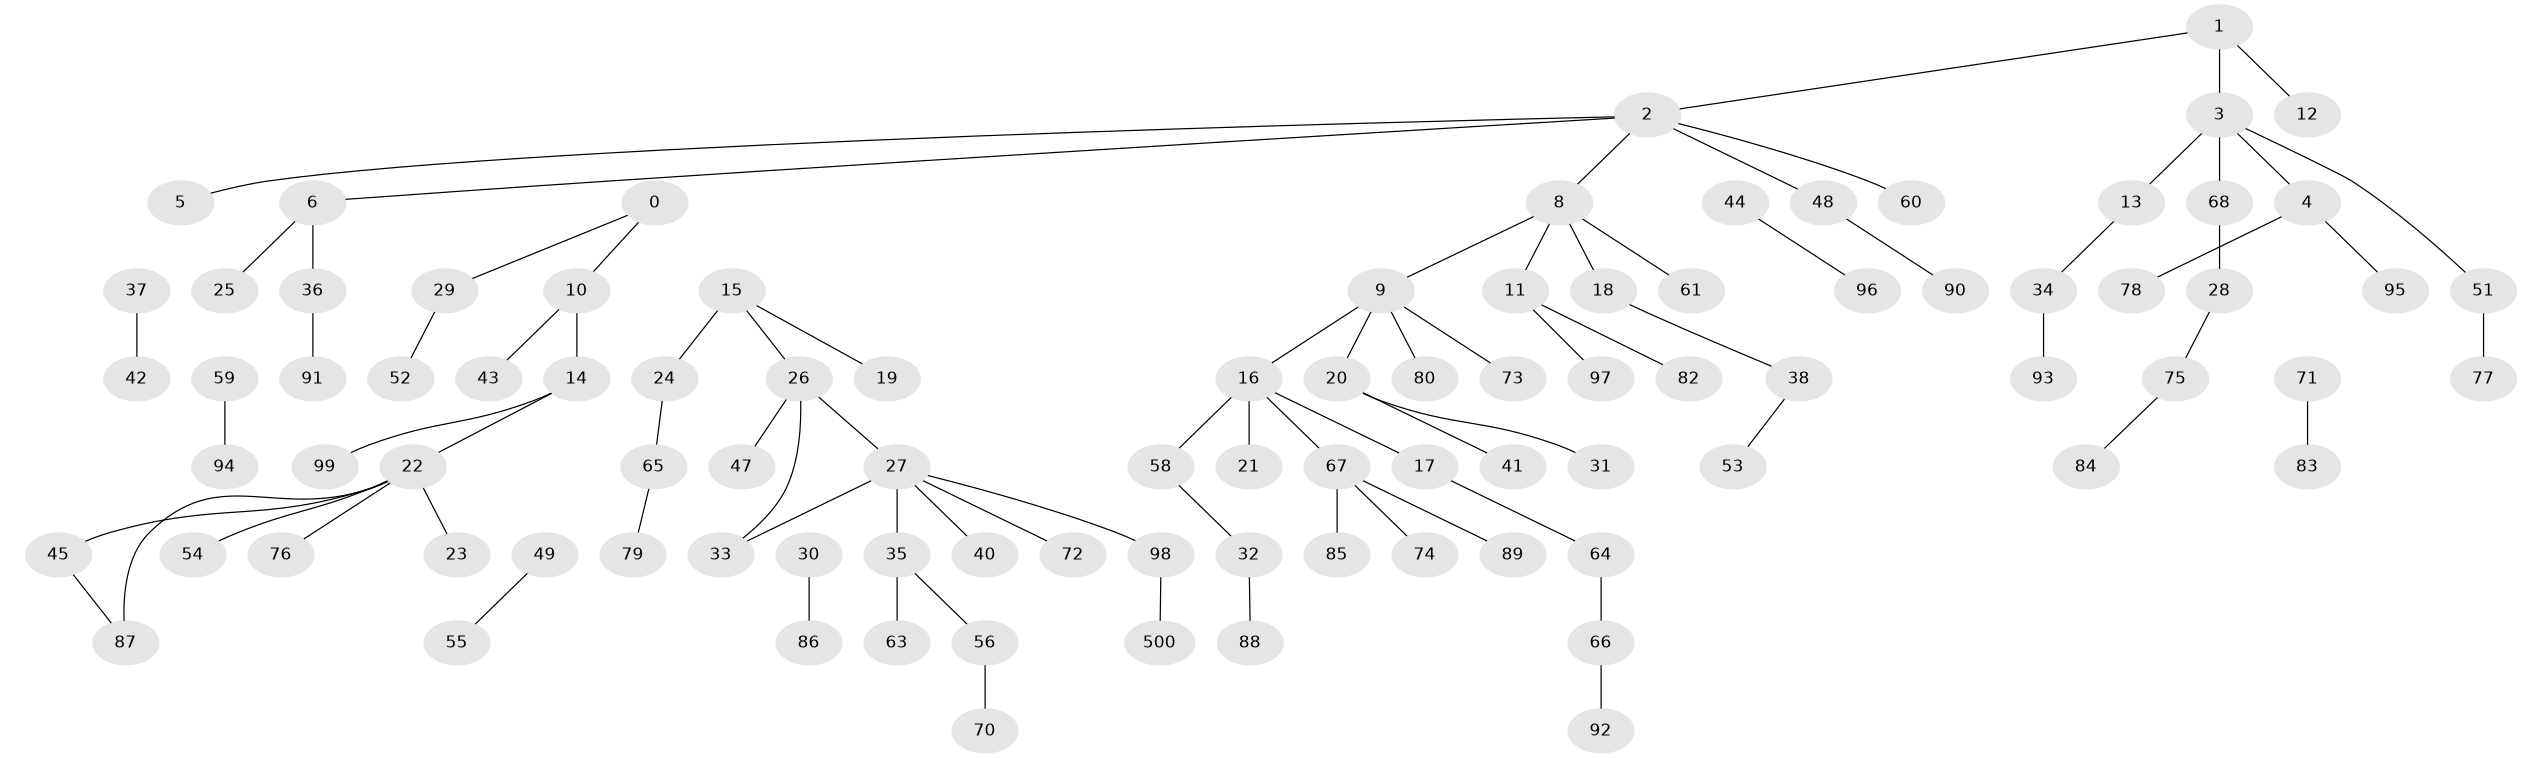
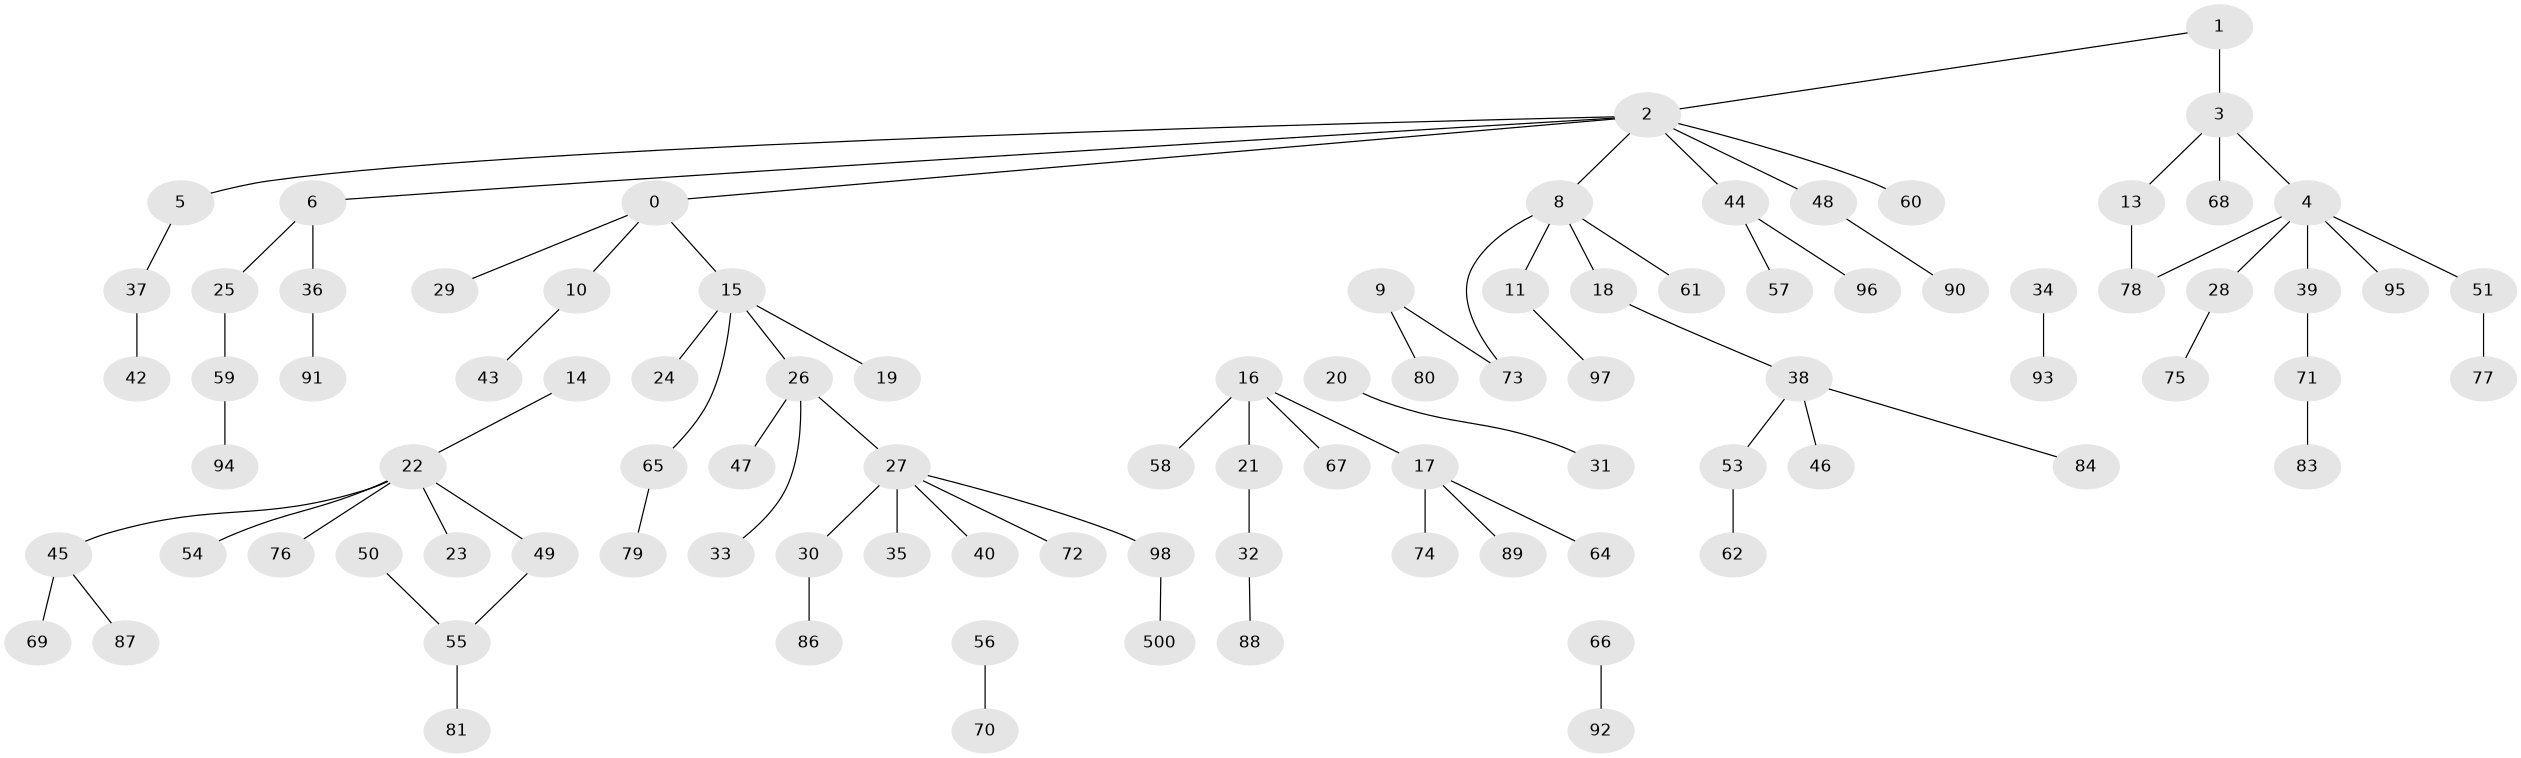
node "12": removed
edge "2" -- "0": added
edge "2" -- "44": added
edge "3" -- "51": now "4" -- "51"
edge "68" -- "28": now "4" -- "28"
edge "5" -- "37": added
edge "0" -- "15": added
edge "8" -- "9": now "8" -- "73"
edge "13" -- "34": now "13" -- "78"
node "57": added
node "39": added
edge "25" -- "59": added
edge "10" -- "14": removed
edge "9" -- "16": removed
edge "9" -- "20": removed
node "52": removed
node "82": removed
edge "24" -- "65": now "15" -- "65"
edge "75" -- "84": now "38" -- "84"
node "99": removed
node "41": removed
node "46": added
edge "22" -- "87": now "22" -- "49"
edge "27" -- "33": now "27" -- "30"
edge "58" -- "32": now "21" -- "32"
edge "67" -- "74": now "17" -- "74"
edge "67" -- "89": now "17" -- "89"
node "50": added
node "85": removed
node "62": added
edge "35" -- "56": removed
edge "64" -- "66": removed
node "69": added
node "63": removed
node "81": added
